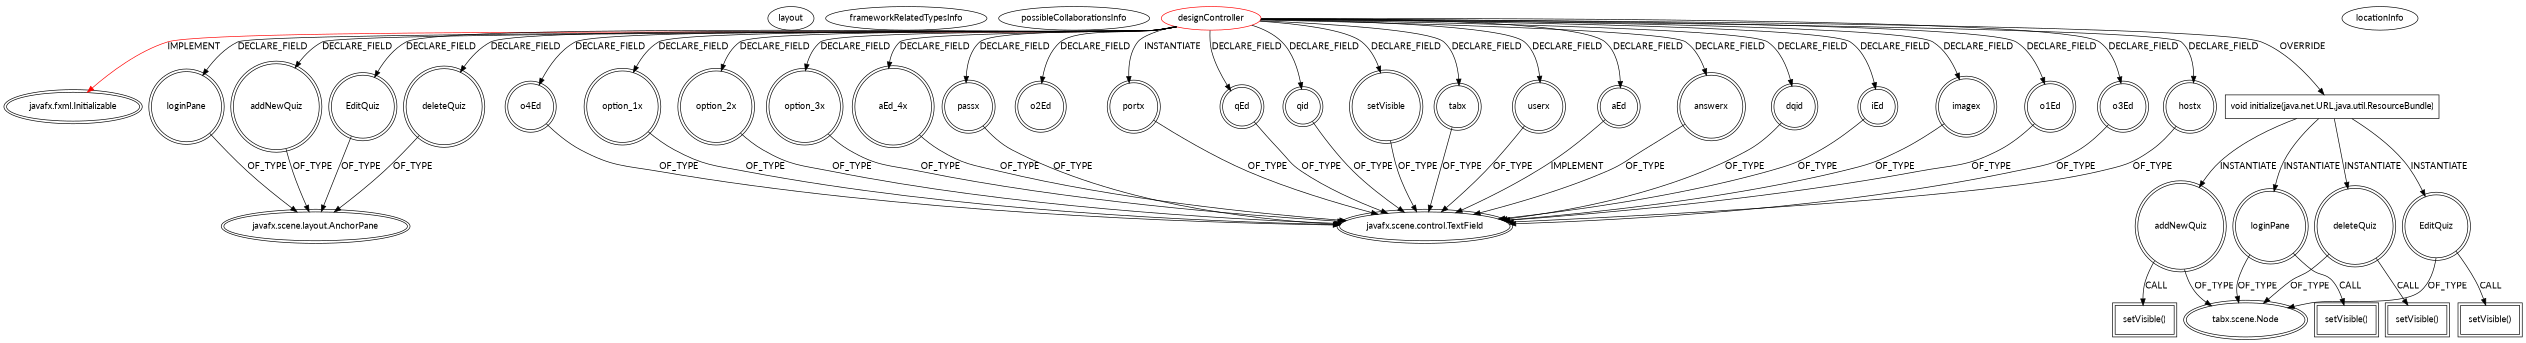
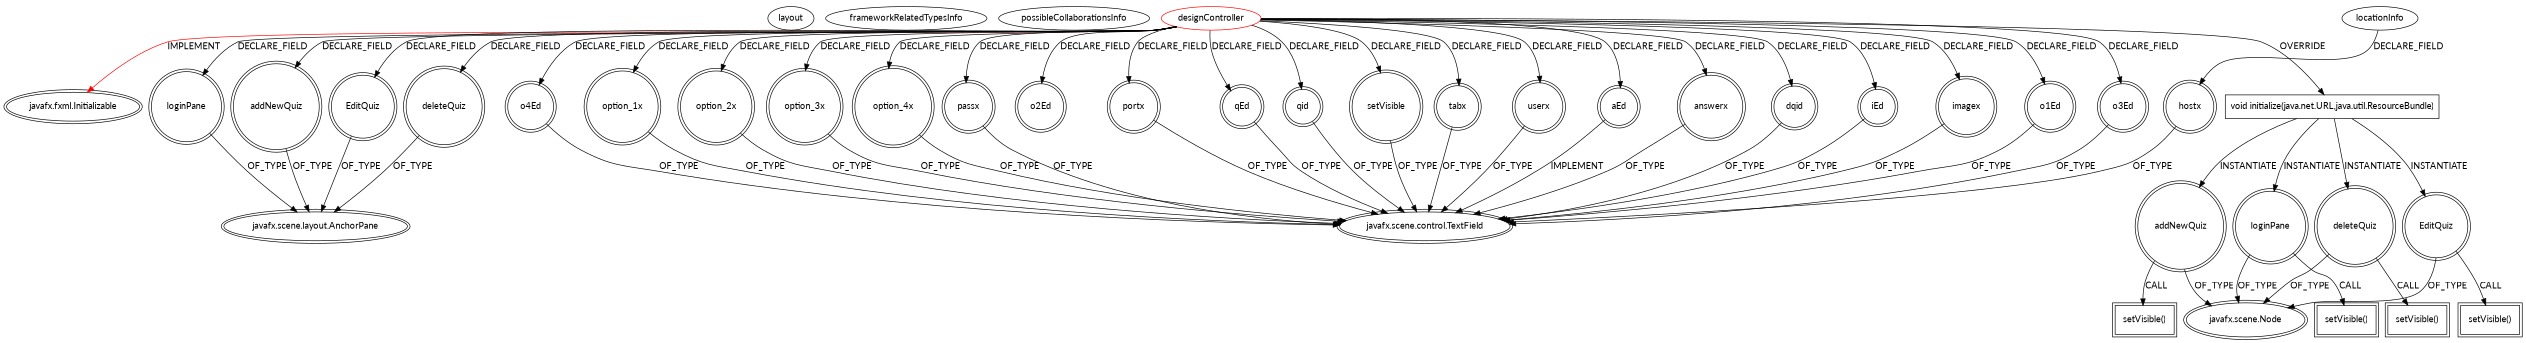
edge "designController" -> "hostx": now "locationInfo" -> "hostx"
edge "designController" -> "portx": label "INSTANTIATE" -> "DECLARE_FIELD"
node "aEd_4x": label "aEd_4x" -> "option_4x"
node "tabx.scene.Node": label "tabx.scene.Node" -> "javafx.scene.Node"
